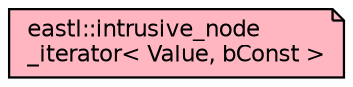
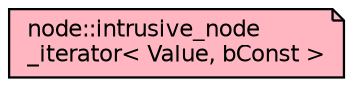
node "eastl::intrusive_node _iterator< Value, bConst >": label "eastl::intrusive_node _iterator< Value, bConst >" -> "node::intrusive_node _iterator< Value, bConst >"
